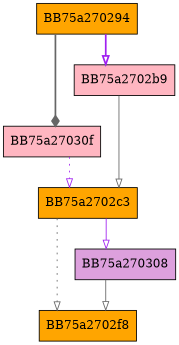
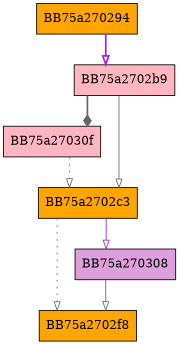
edge "BB75a270294" -> "BB75a27030f": now "BB75a2702b9" -> "BB75a27030f"
edge "BB75a27030f" -> "BB75a2702c3": color purple -> gray40
